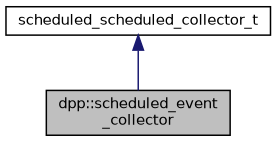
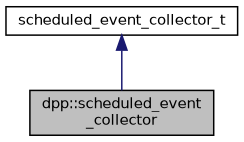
node "scheduled_scheduled_collector_t": label "scheduled_scheduled_collector_t" -> "scheduled_event_collector_t"
